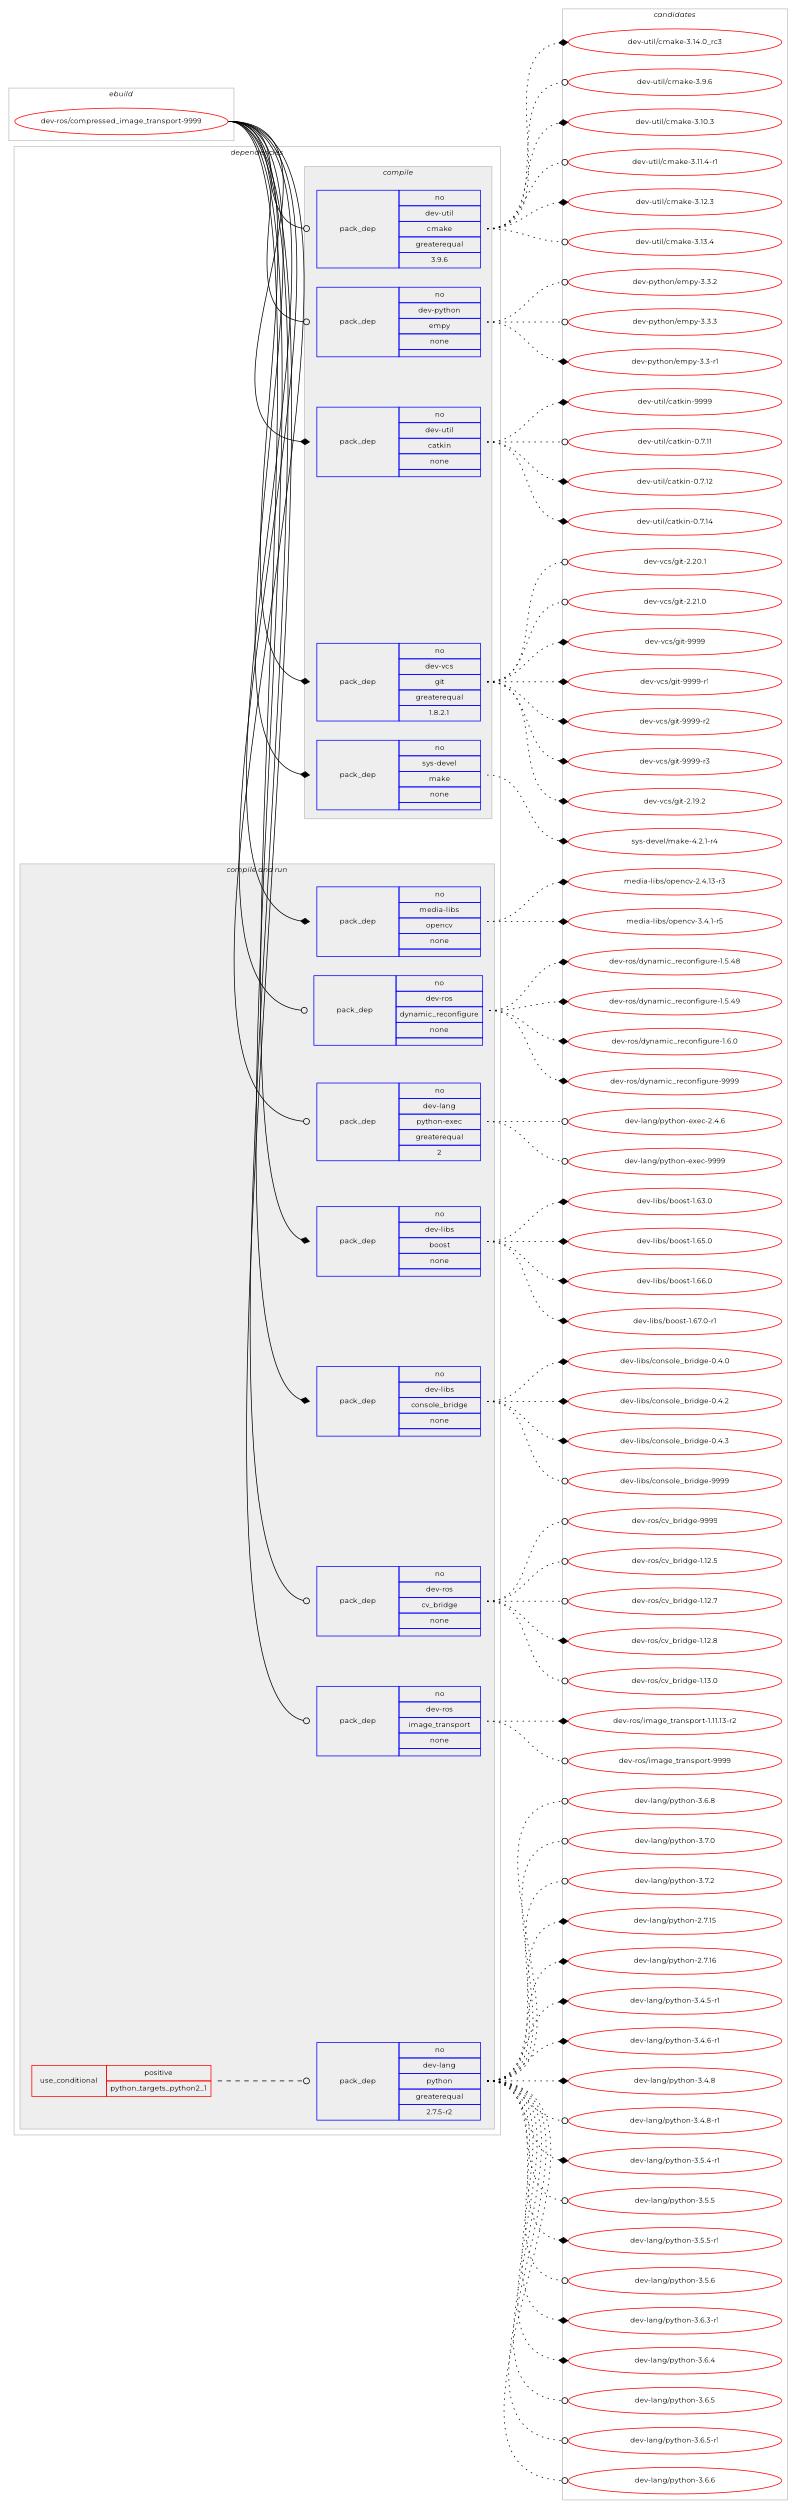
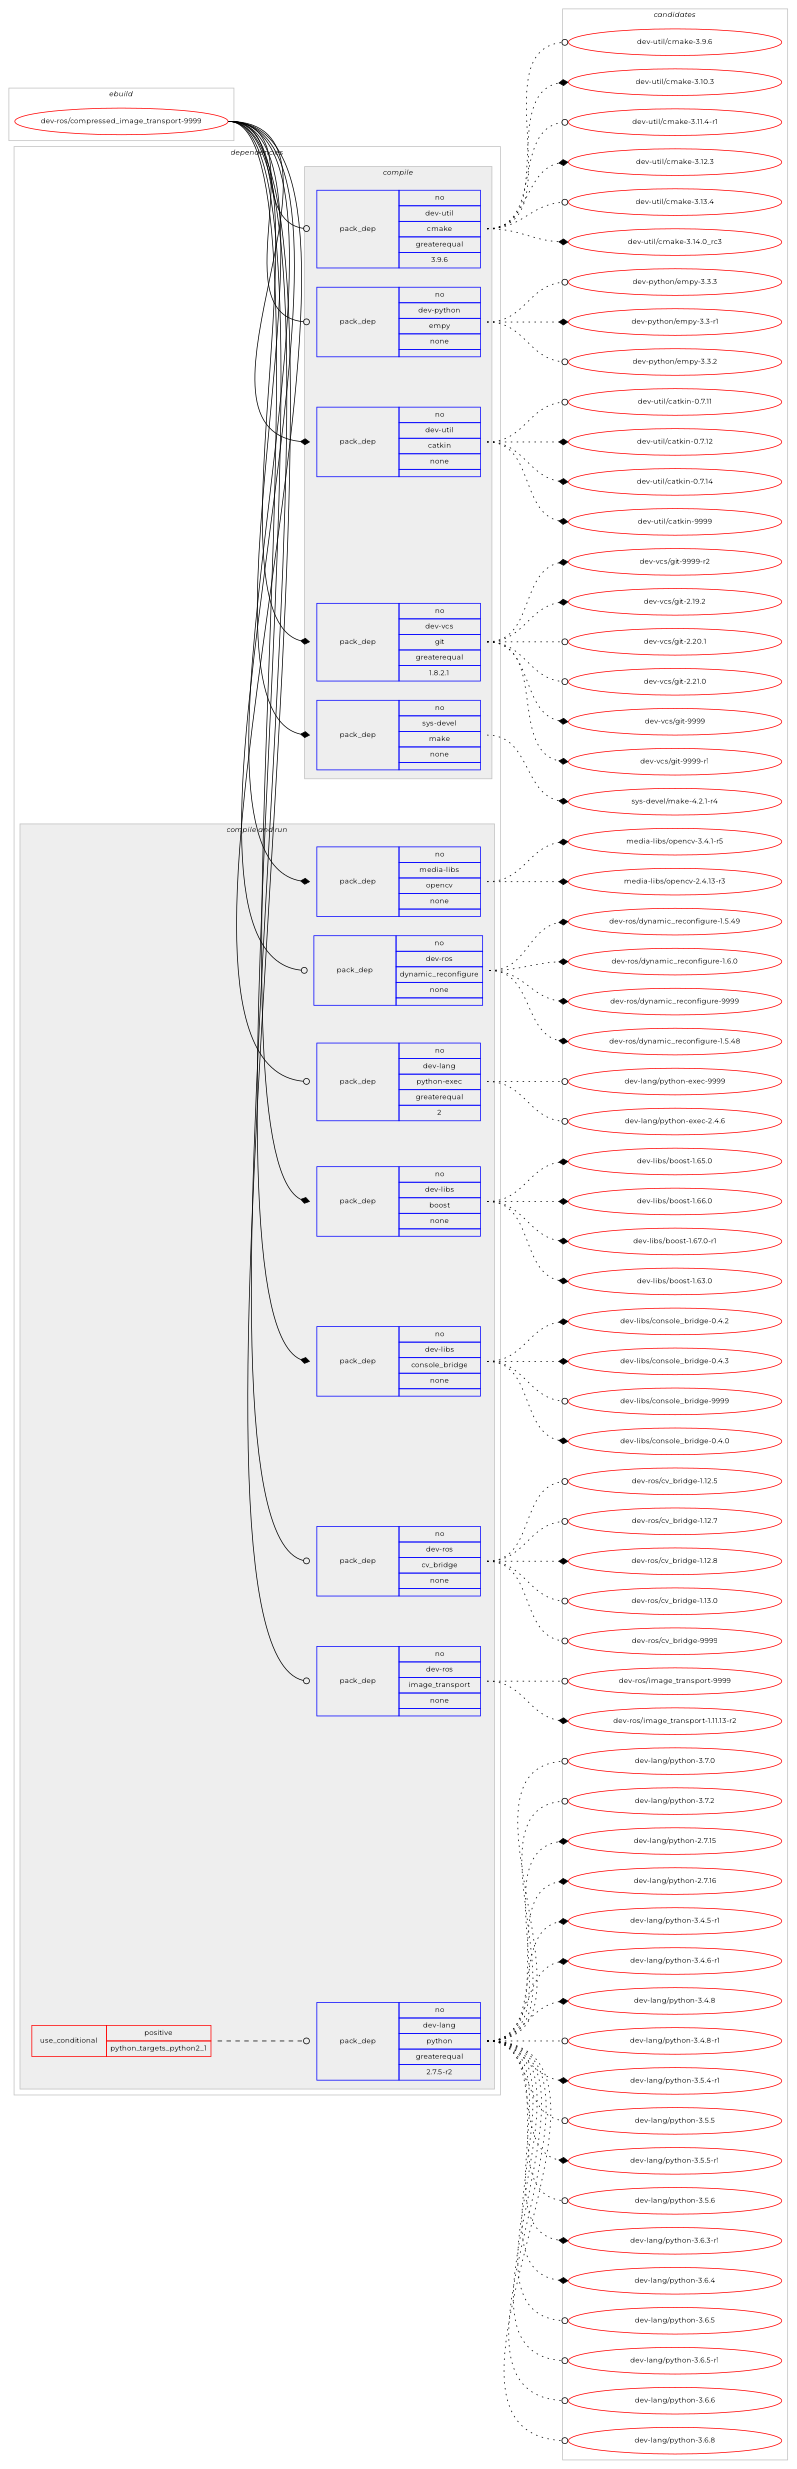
node "dev-vcs/git-9999-r3": removed
